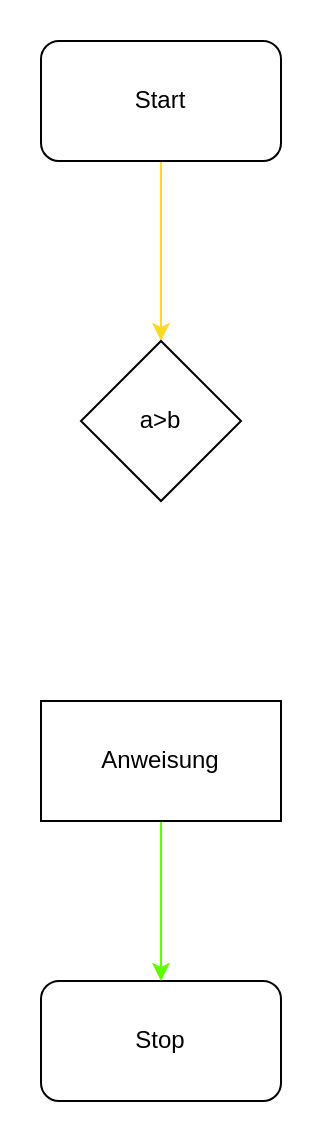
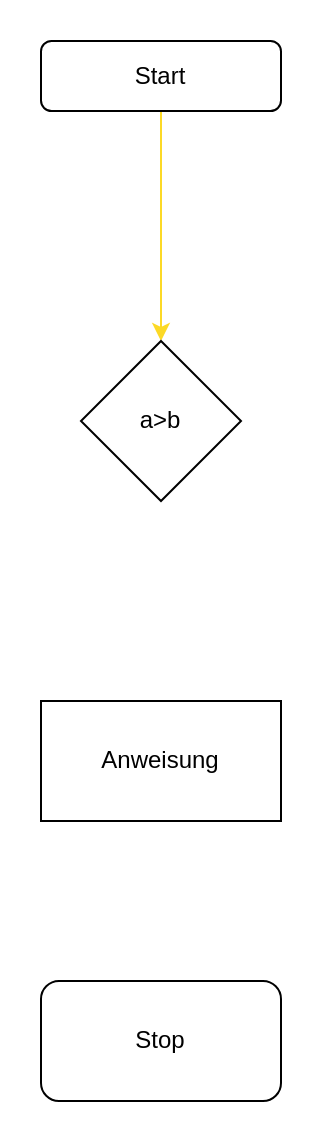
node "Start": size 240x120 -> 240x70
edge "Anweisung" -> "Stop": removed
